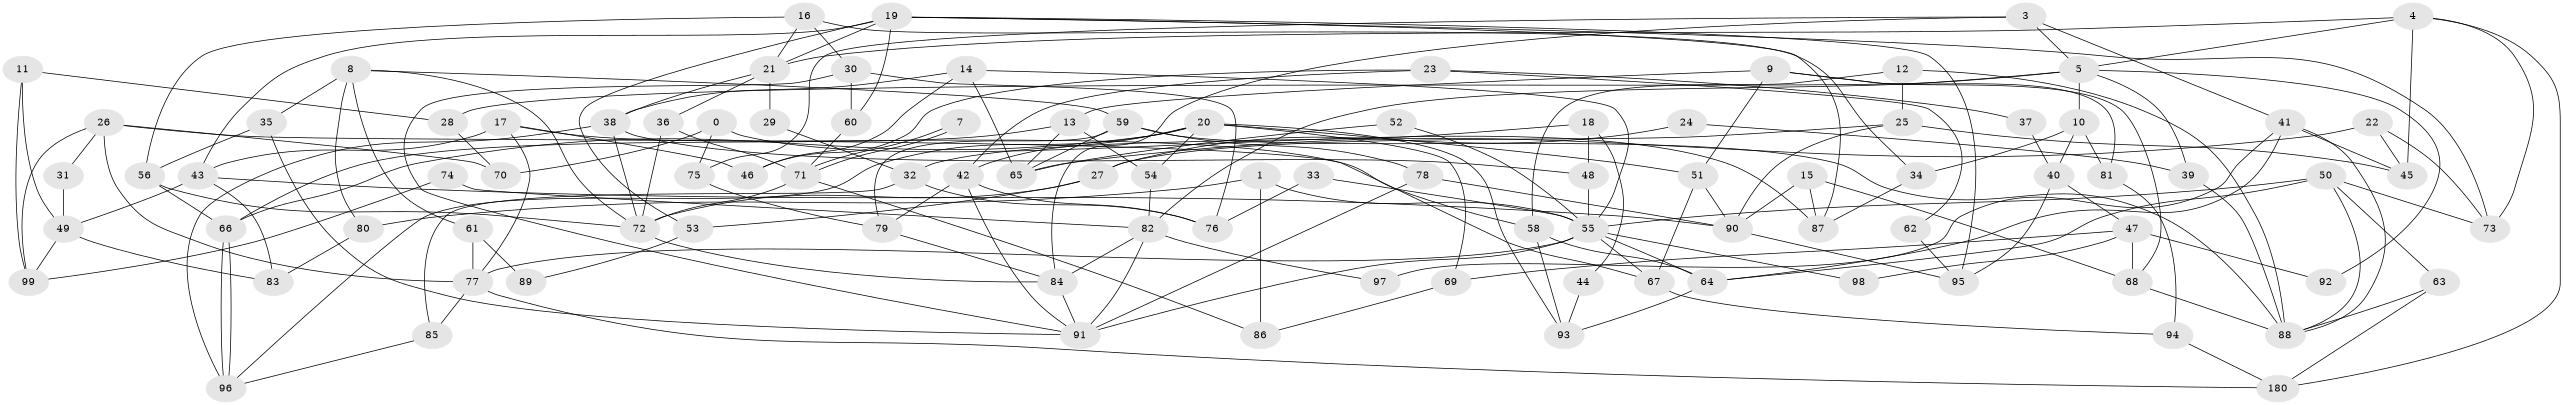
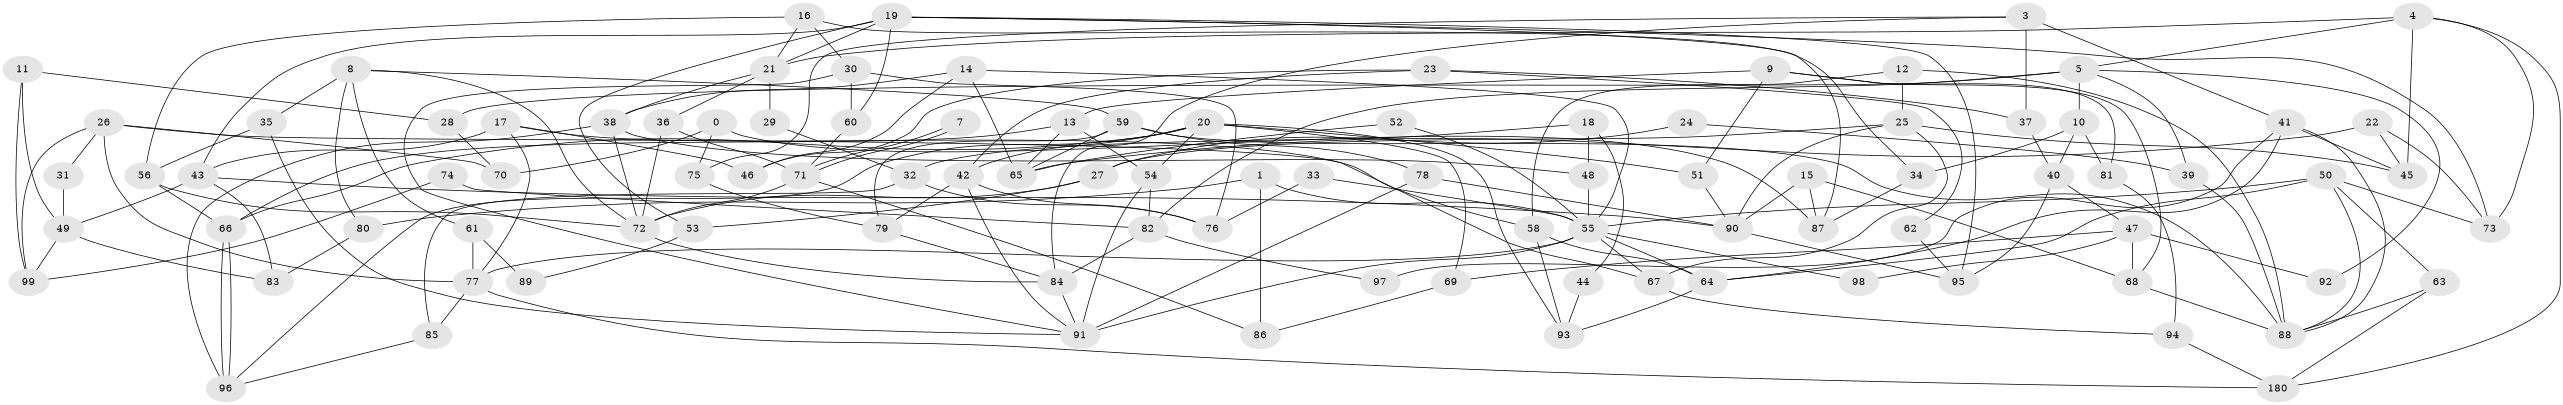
edge "3" -- "5": now "3" -- "37"
edge "51" -- "67": now "25" -- "67"
edge "82" -- "91": now "54" -- "91"
